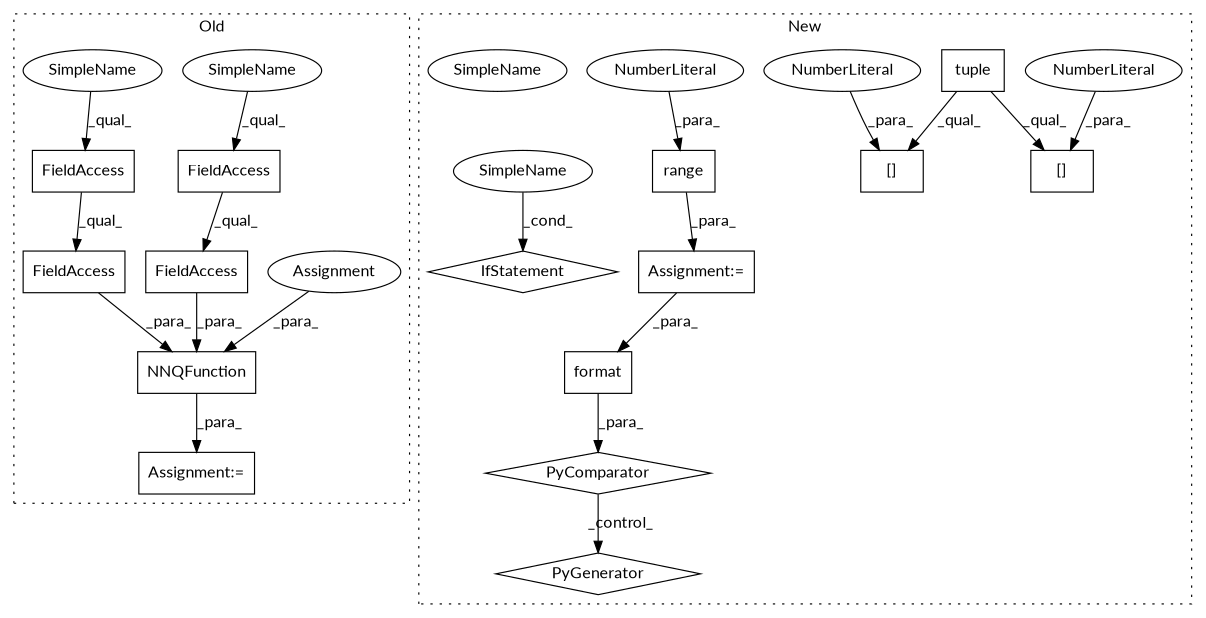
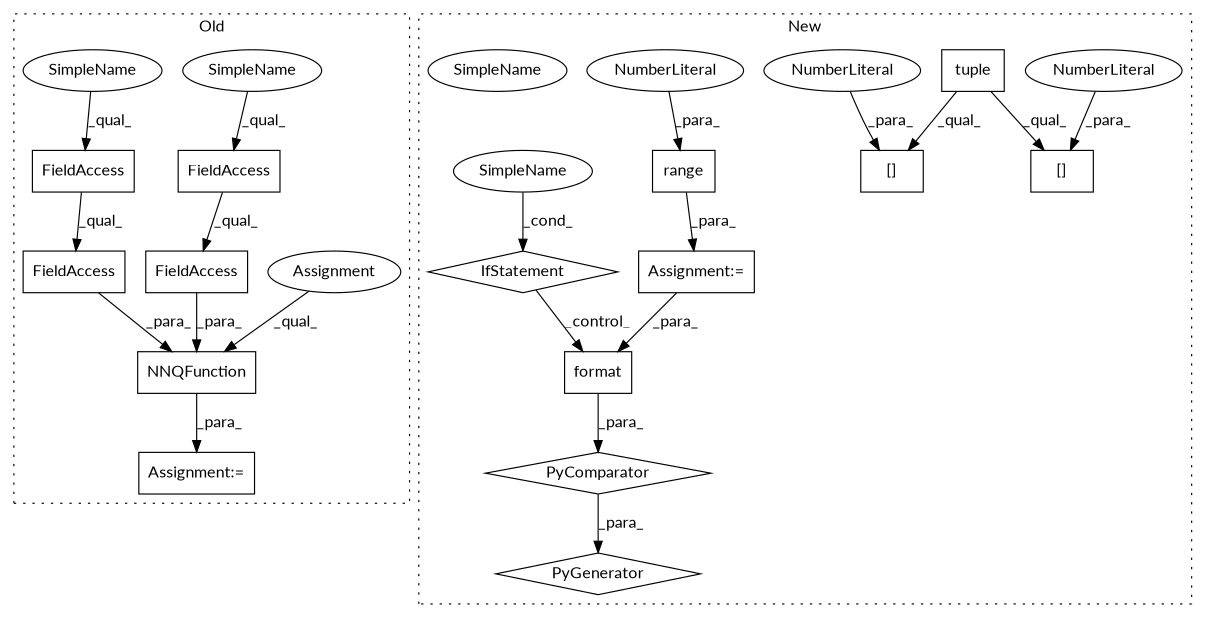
edge "IfStatement" -> "format": added, label "_control_"
edge "Assignment" -> "NNQFunction": label "_para_" -> "_qual_"
edge "PyComparator" -> "PyGenerator": label "_control_" -> "_para_"
